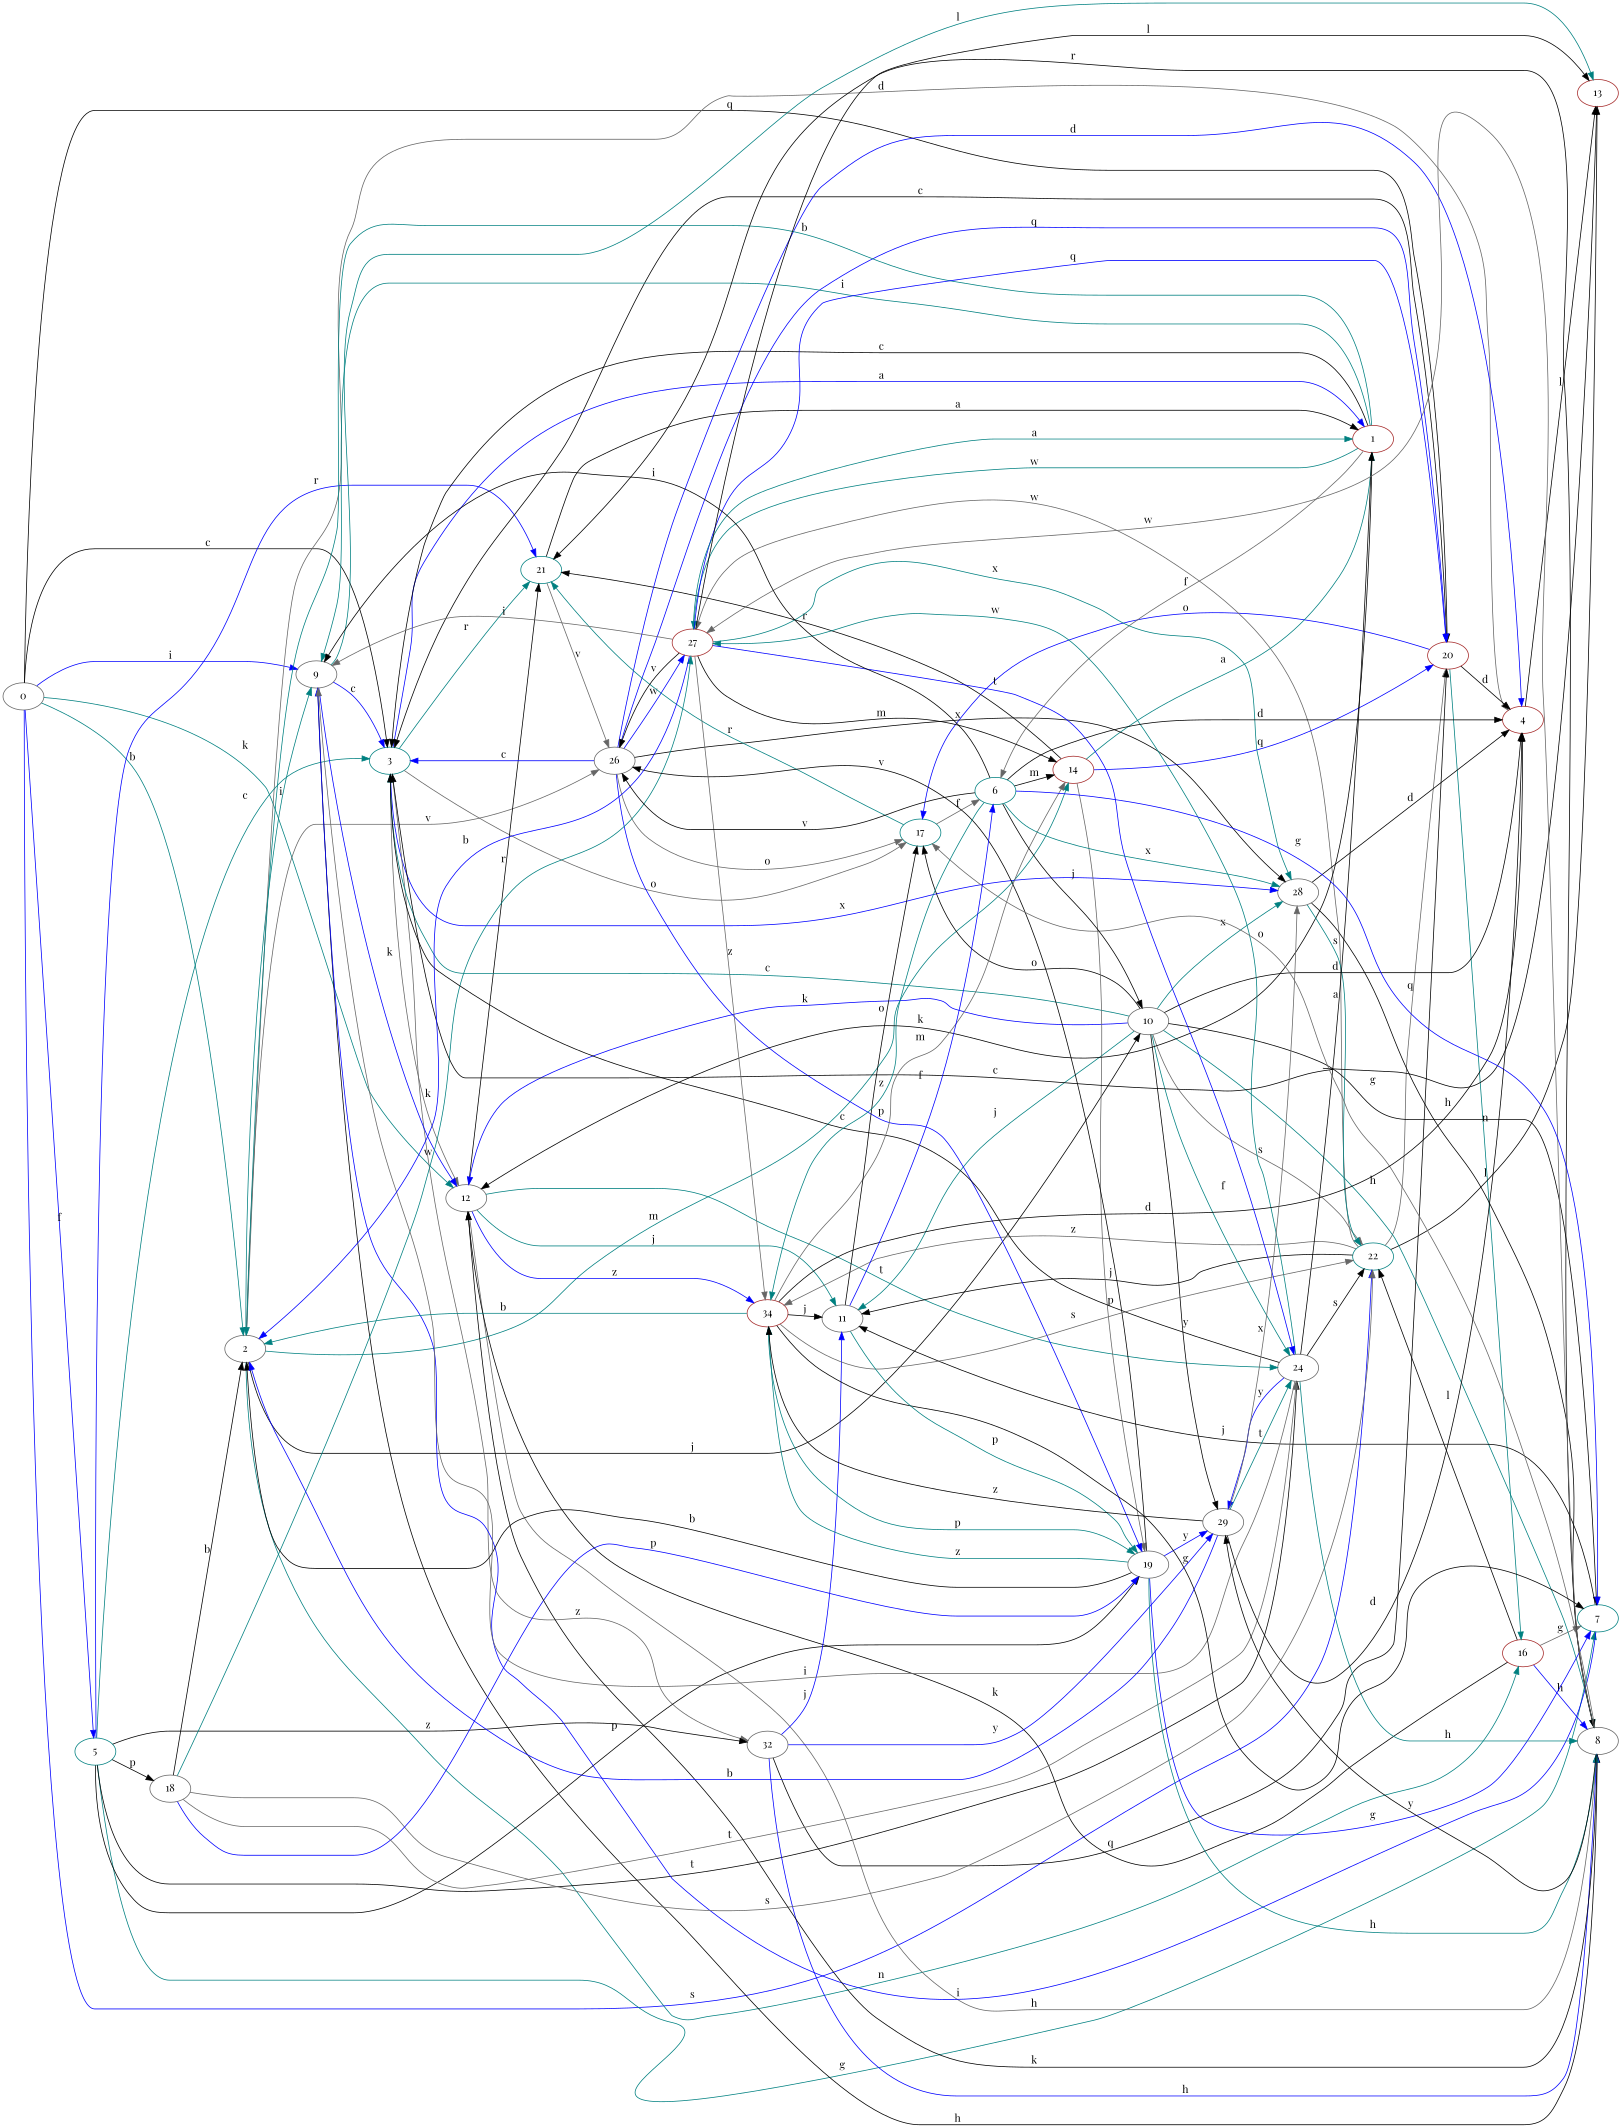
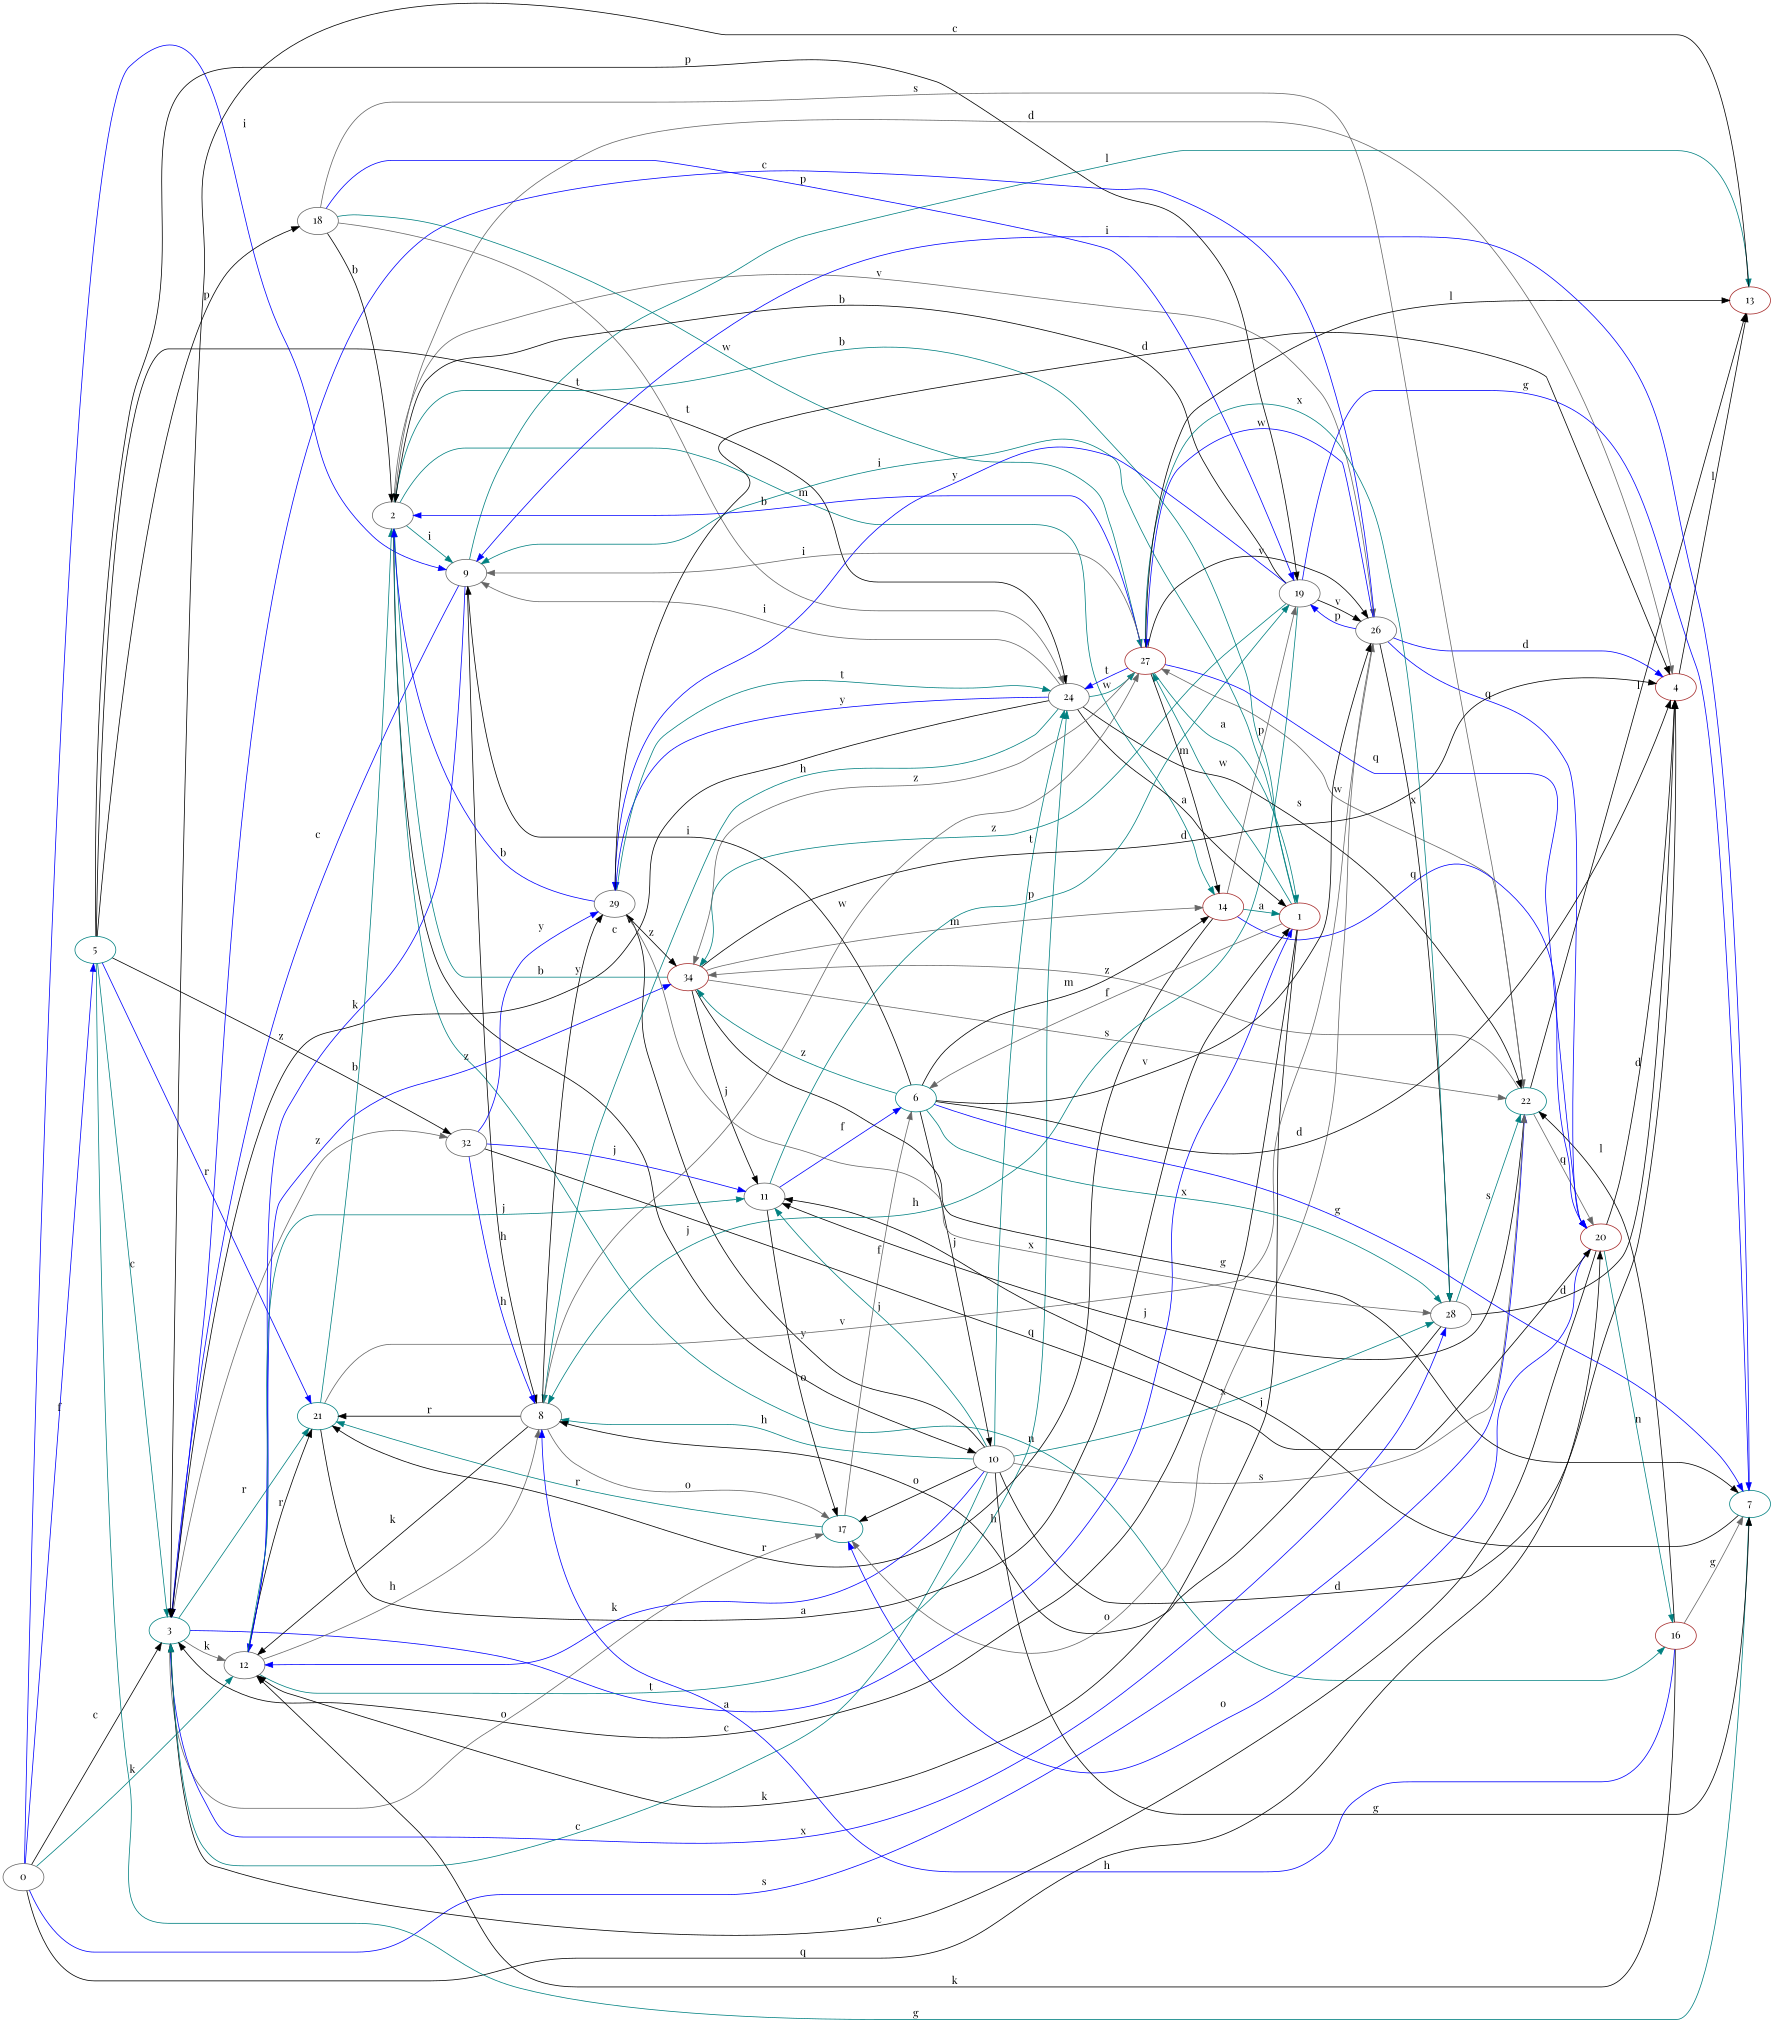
edge "0" -> "2": now "21" -> "2"
edge "10" -> "24": label "f" -> "t"
edge "34" -> "19": removed, label "p"
